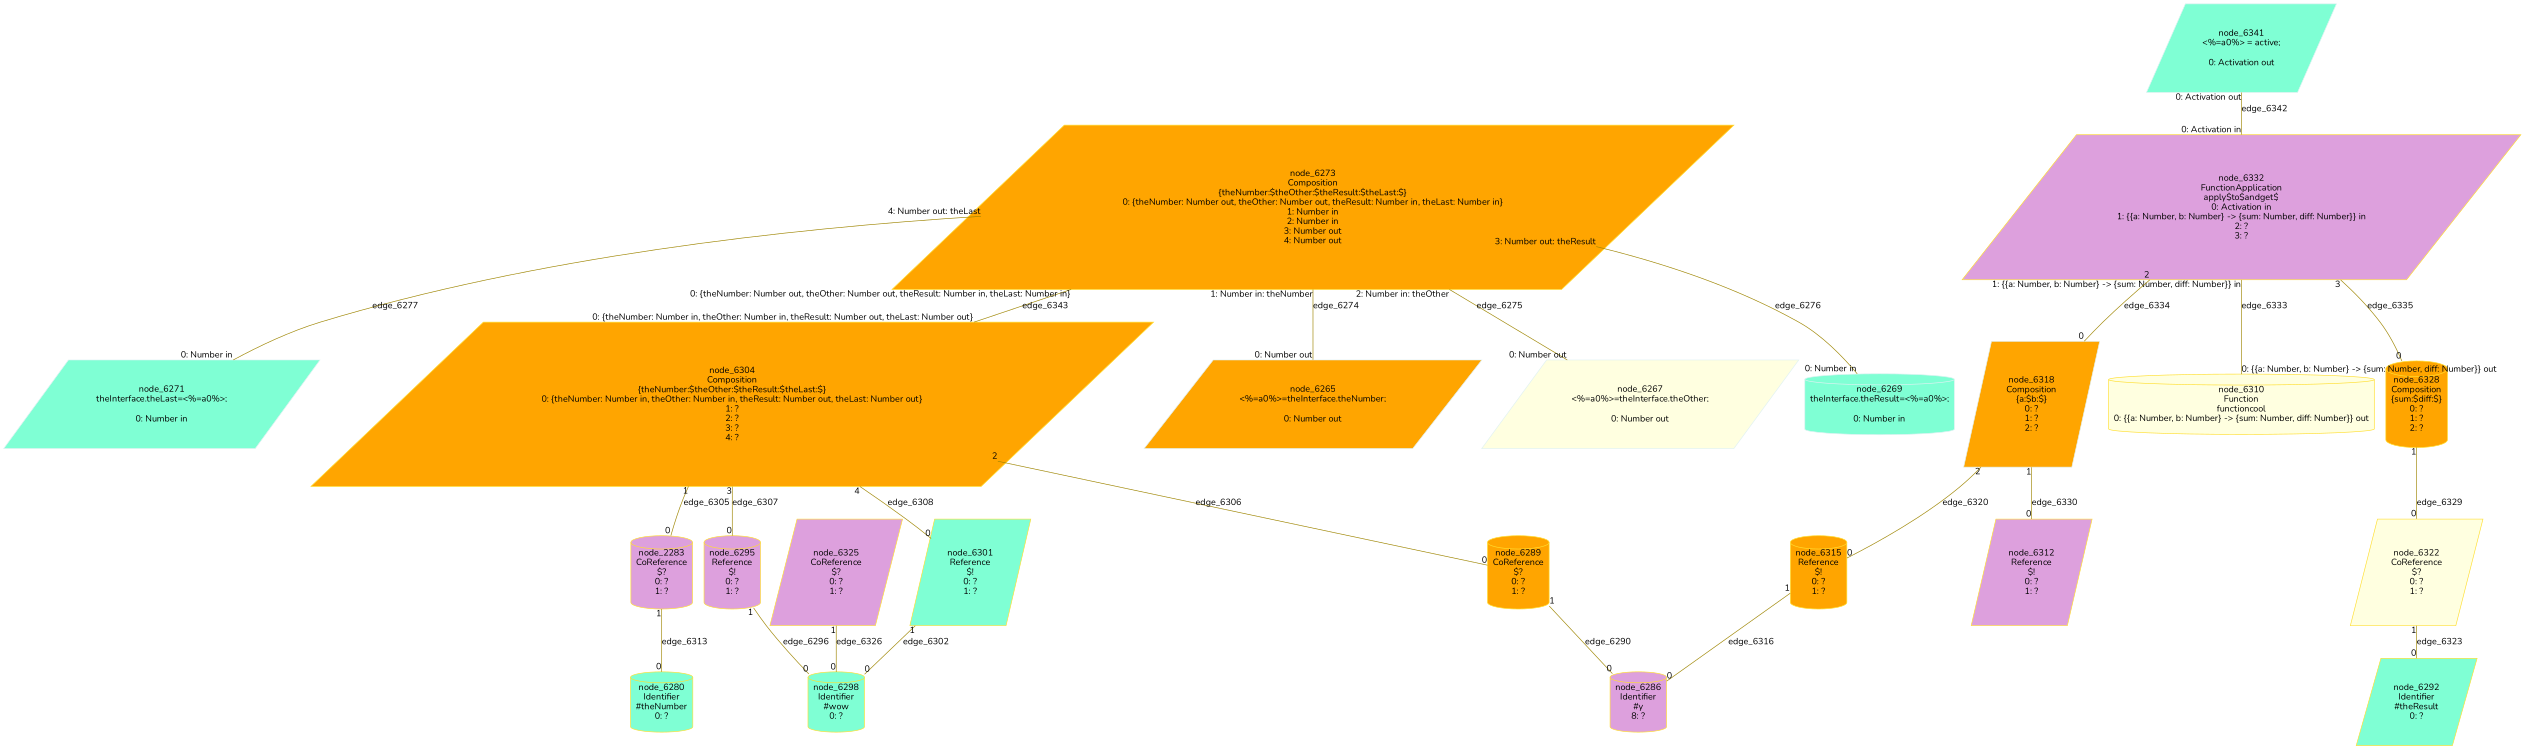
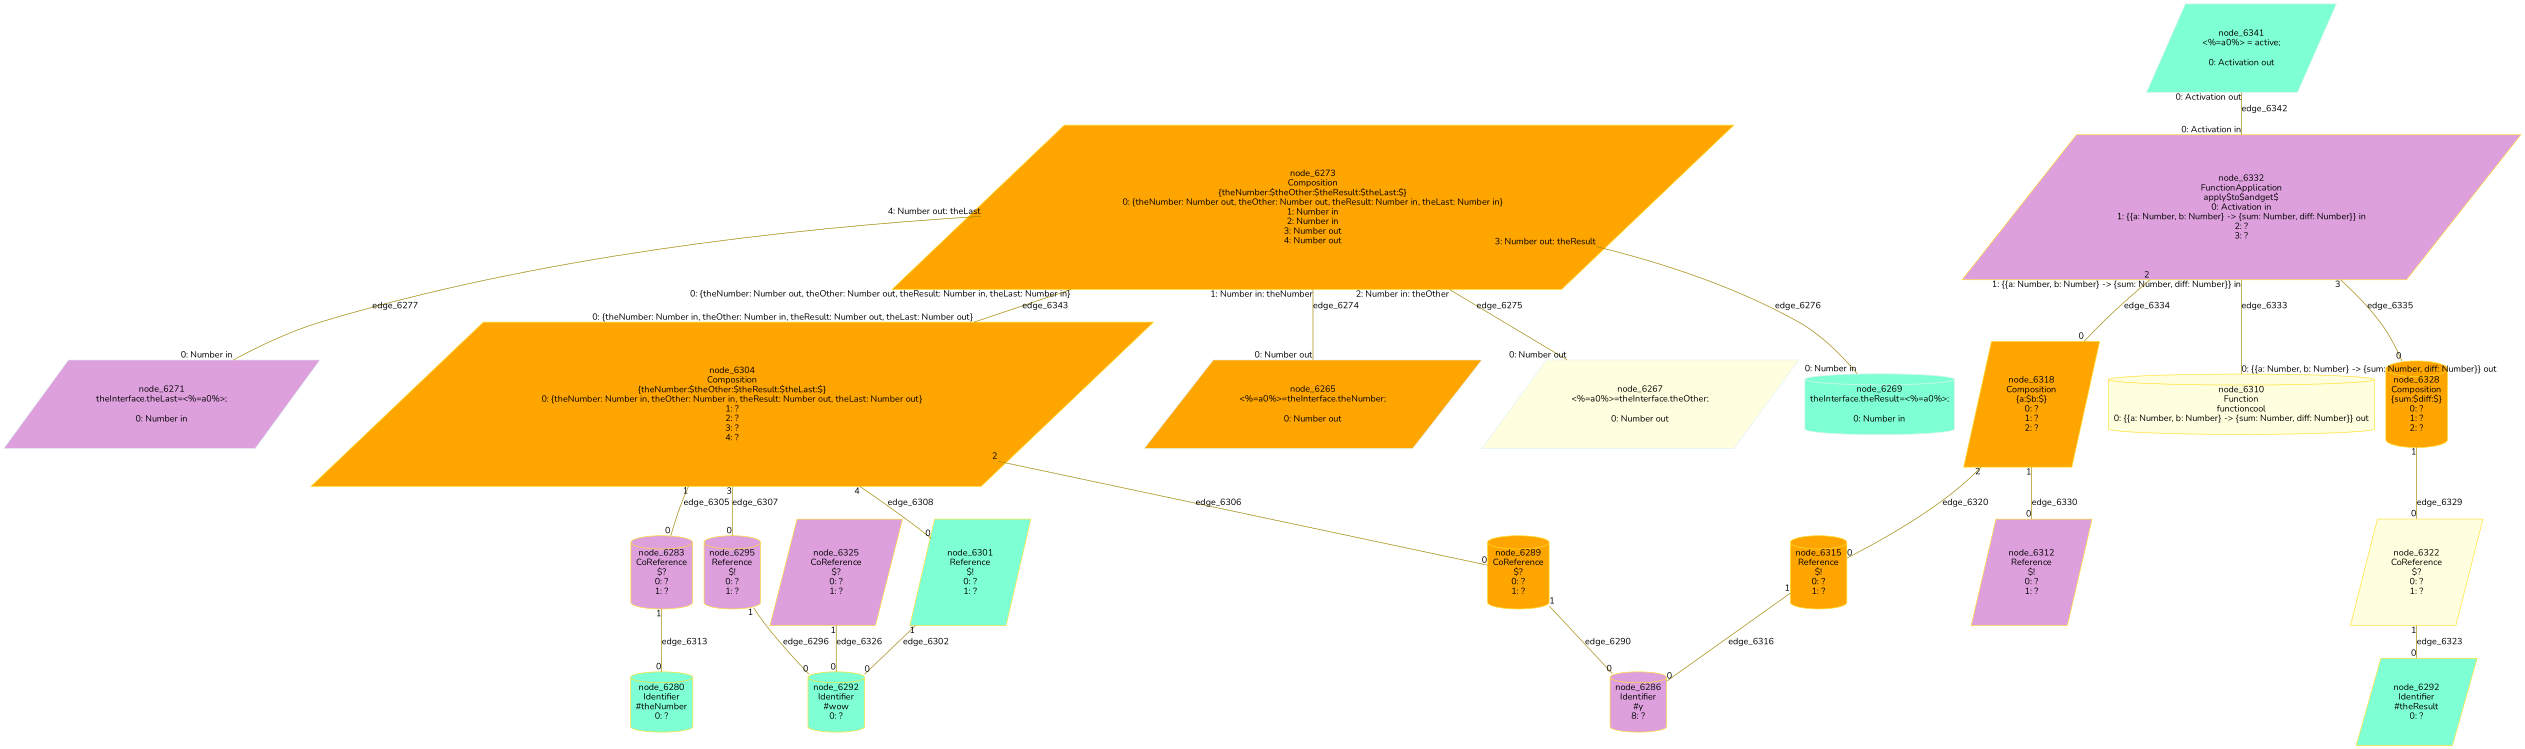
node "node_6271 theInterface.theLast=<%=a0%>; 0: Number in": fillcolor aquamarine -> plum
node "node_6318 Composition {a:$b:$} 0: ? 1: ? 2: ?": color #dff1f2 -> #ffde2f
node "node_2283 CoReference $? 0: ? 1: ?": label "node_2283 CoReference $? 0: ? 1: ?" -> "node_6283 CoReference $? 0: ? 1: ?"
node "node_6298 Identifier #wow 0: ?": label "node_6298 Identifier #wow 0: ?" -> "node_6292 Identifier #wow 0: ?"
